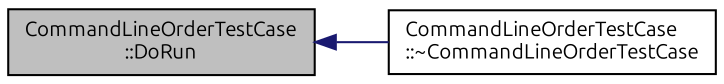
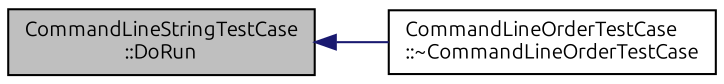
node "CommandLineOrderTestCase ::DoRun": label "CommandLineOrderTestCase ::DoRun" -> "CommandLineStringTestCase ::DoRun"
